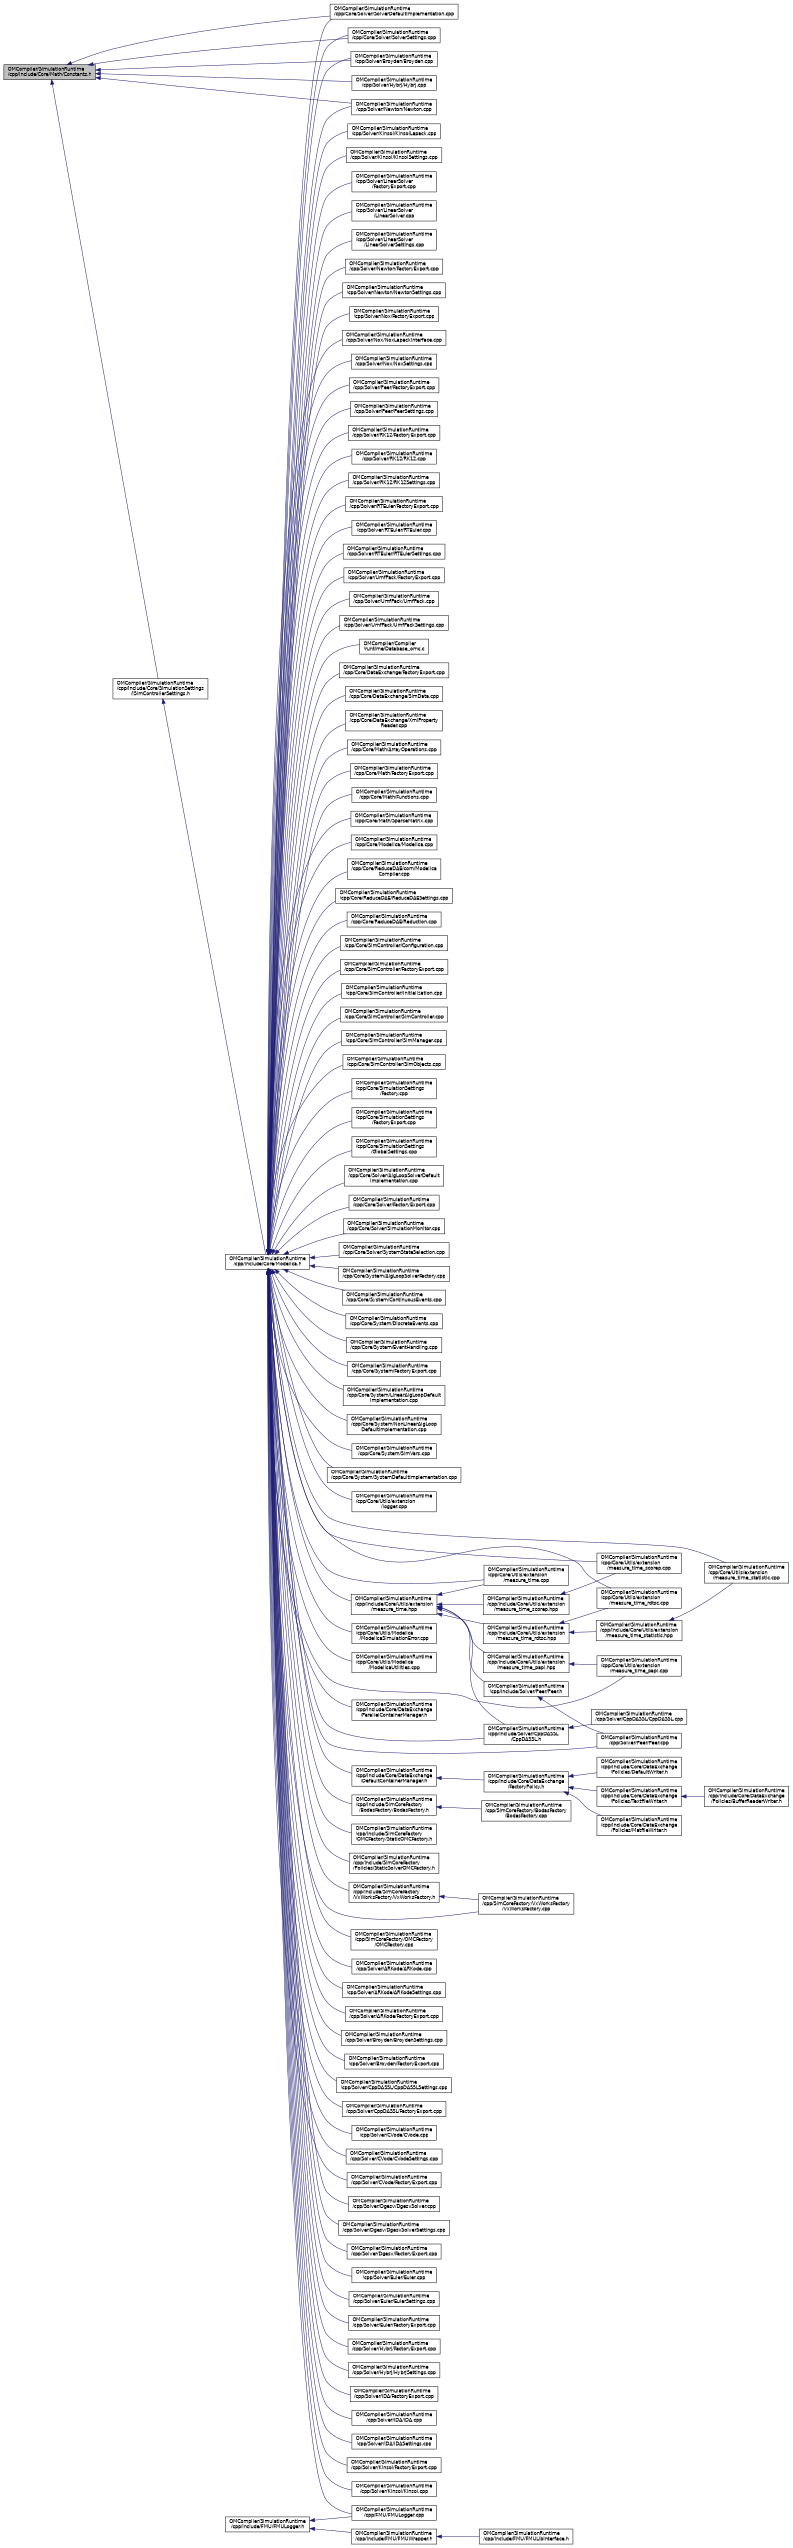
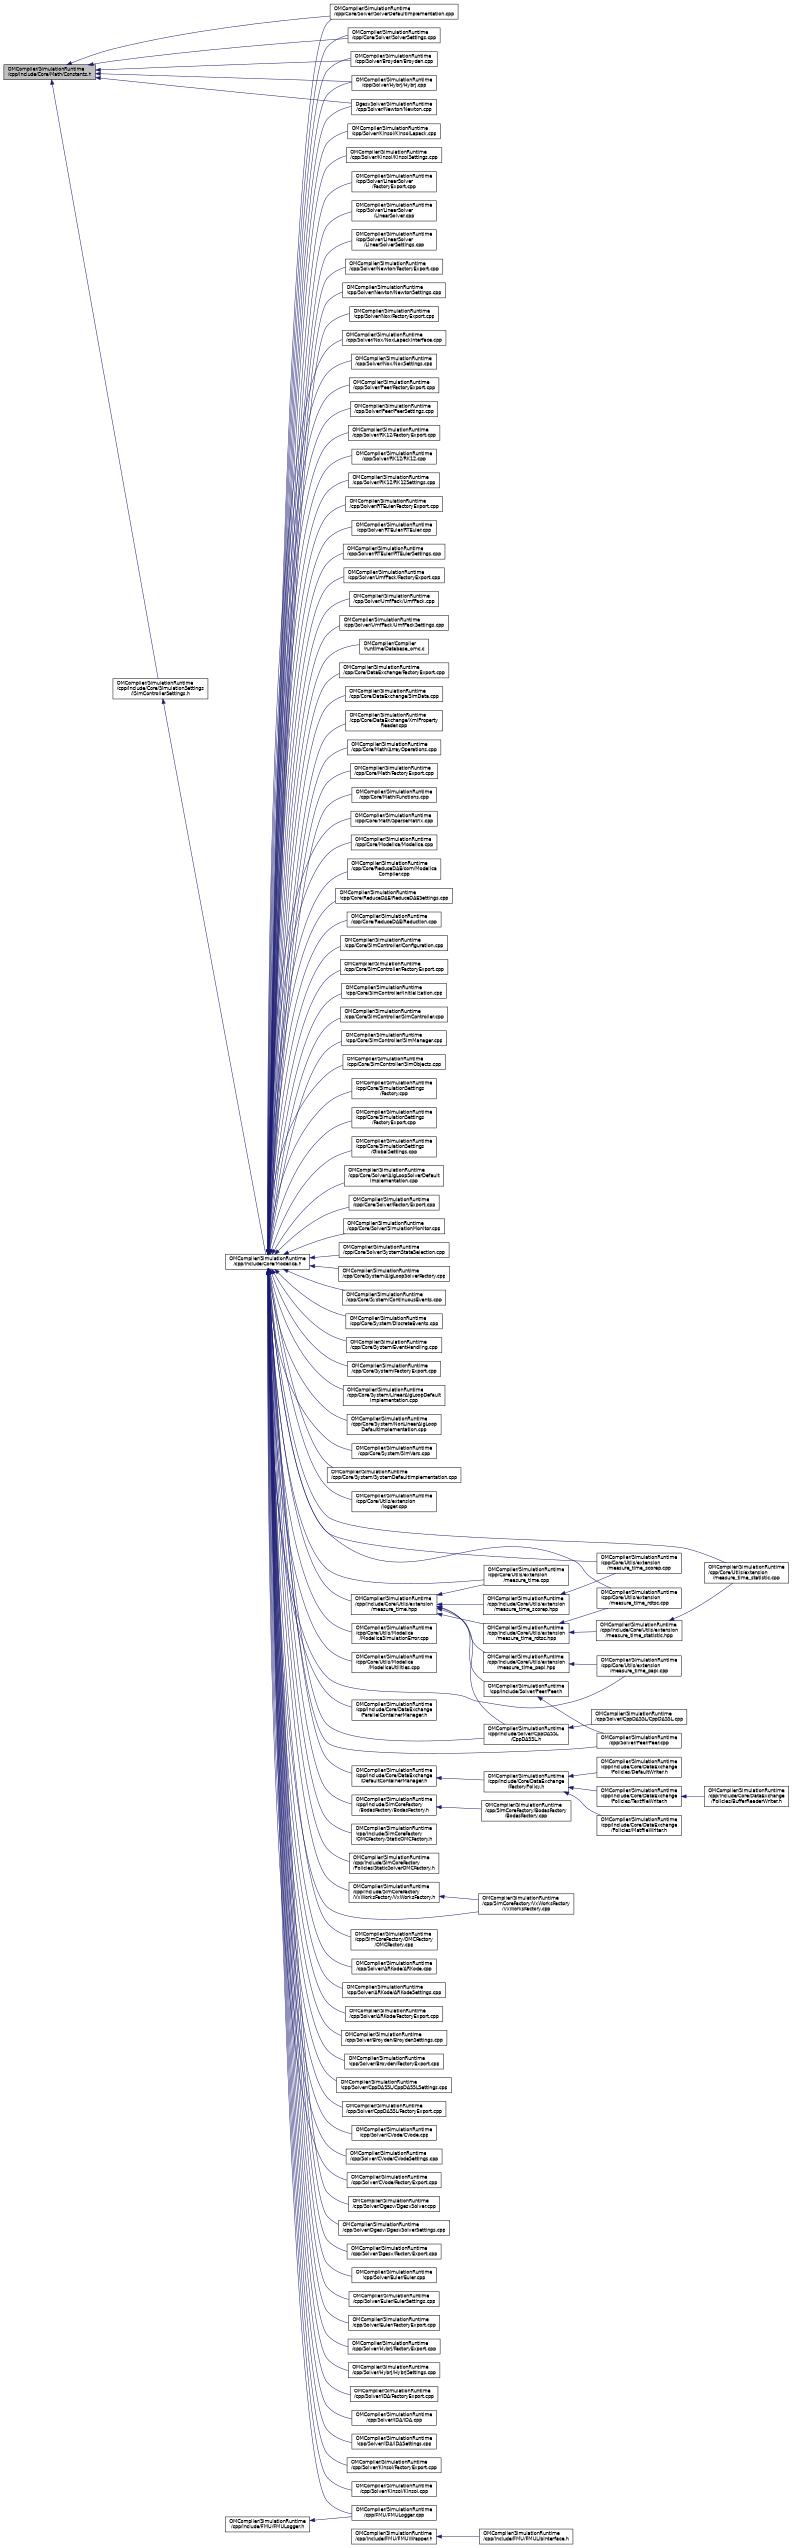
node "OMCompiler/SimulationRuntime /cpp/Solver/Newton/Newton.cpp": label "OMCompiler/SimulationRuntime /cpp/Solver/Newton/Newton.cpp" -> "DgesvSolver/SimulationRuntime /cpp/Solver/Newton/Newton.cpp"
edge "OMCompiler/SimulationRuntime /cpp/Solver/Hybrj/Hybrj.cpp" -> "OMCompiler/SimulationRuntime /cpp/Include/Core/Modelica.h": added
edge "OMCompiler/SimulationRuntime /cpp/Include/FMU/FMUWrapper.h" -> "OMCompiler/SimulationRuntime /cpp/Include/FMU/FMULogger.h": removed
